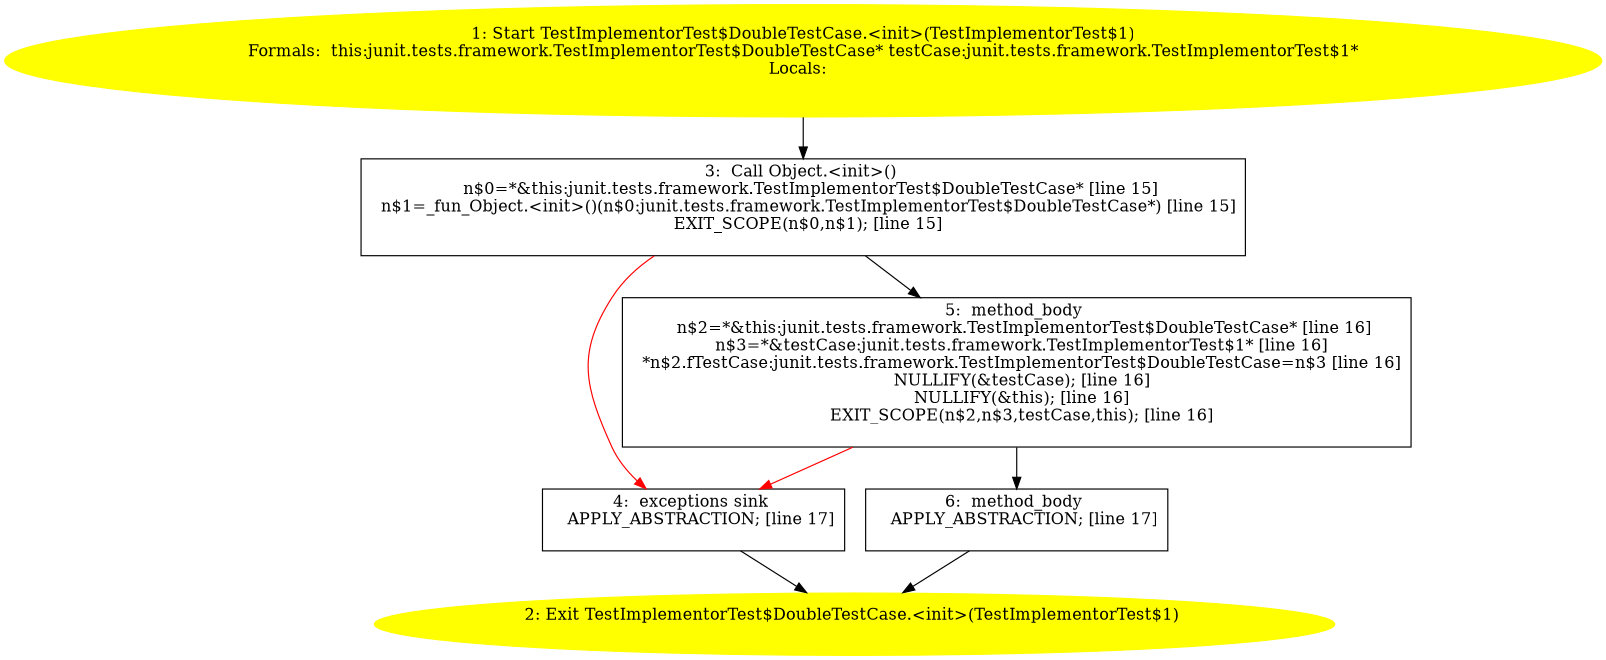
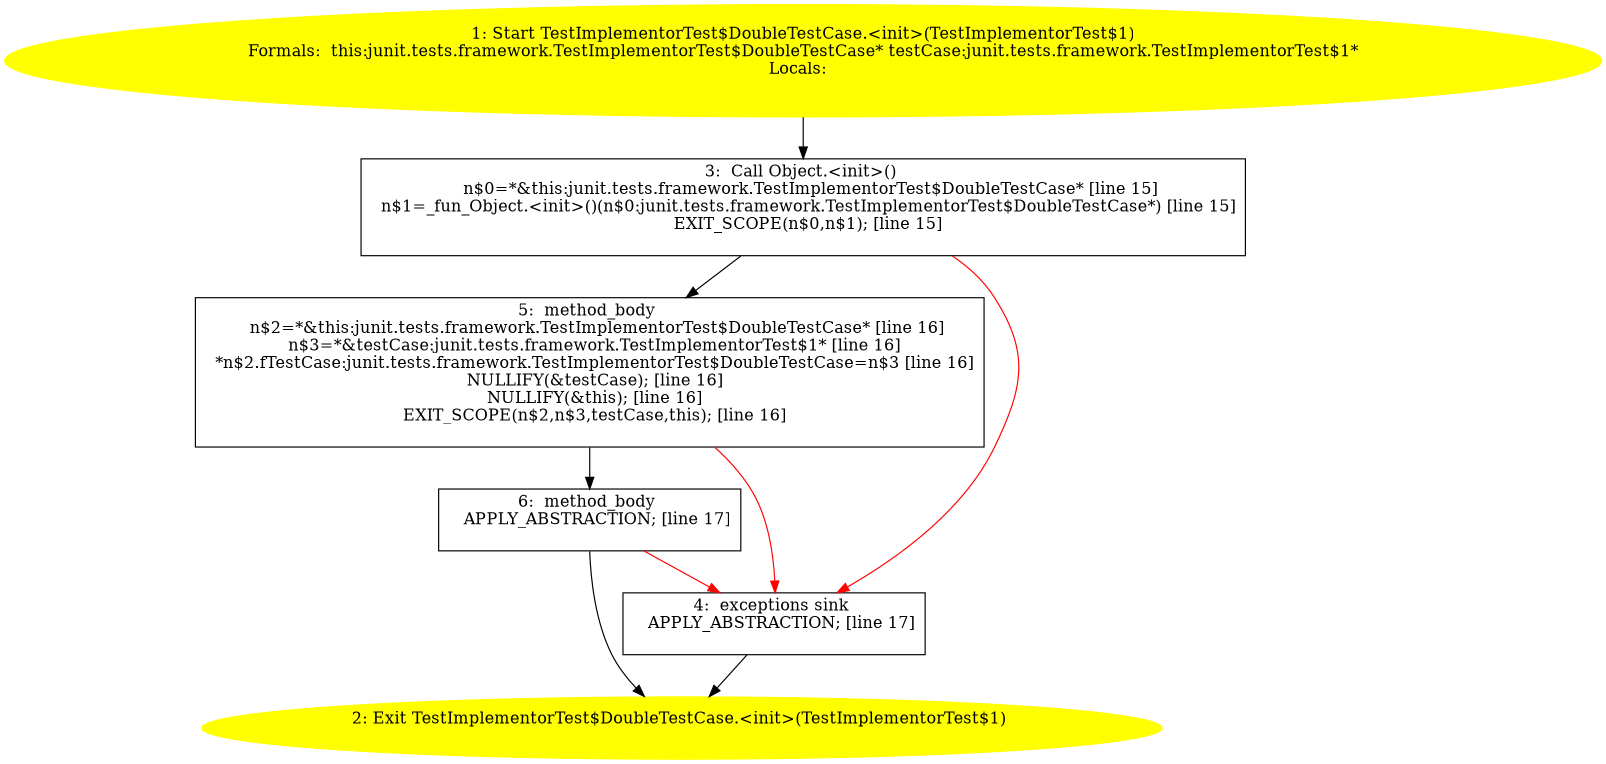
edge "6:  method_body APPLY_ABSTRACTION; [line 17]" -> "4:  exceptions sink APPLY_ABSTRACTION; [line 17]": added
